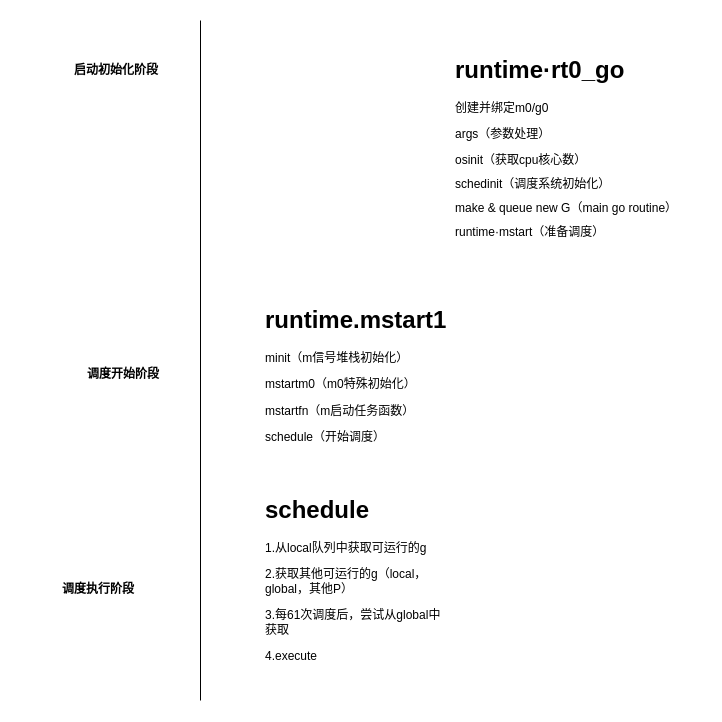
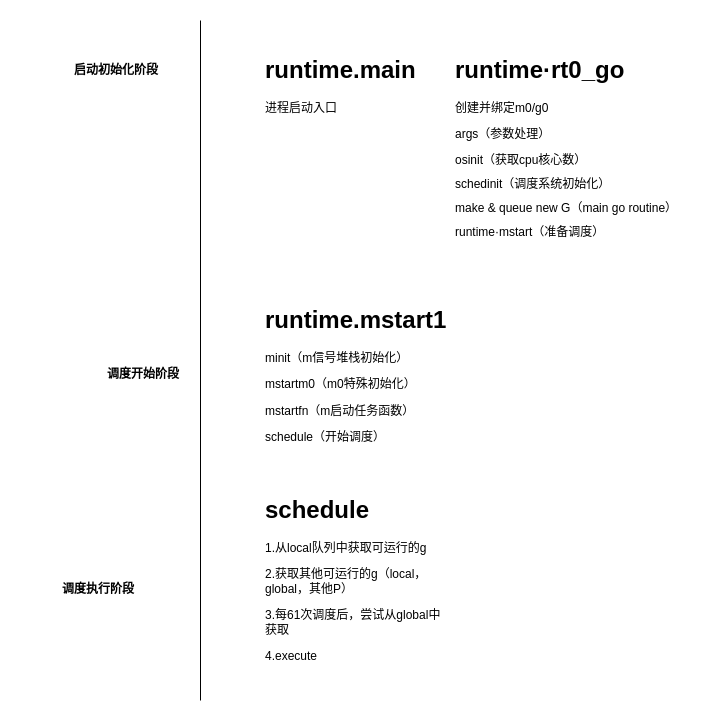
node "runtime.main 进程启动入口": added
node "调度开始阶段": moved (106, 376) -> (126, 376)
